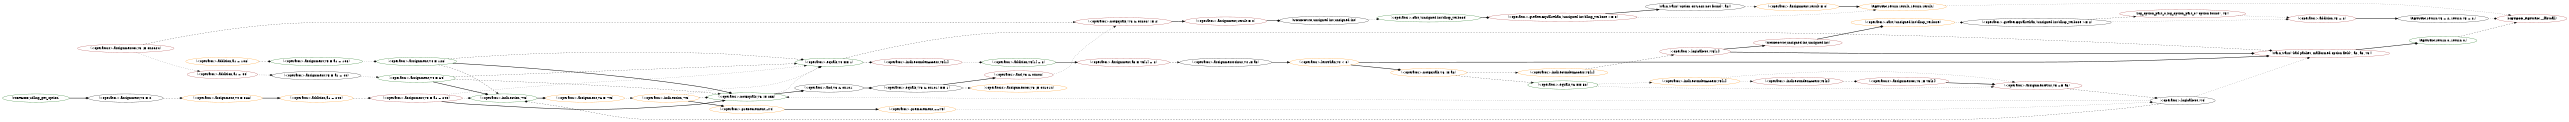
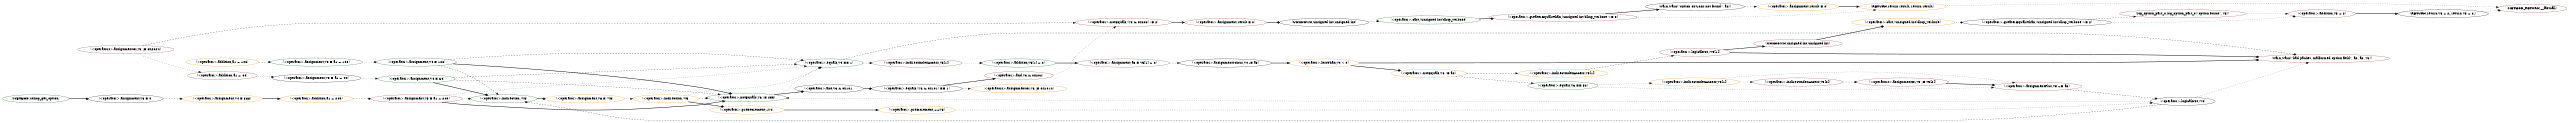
node "(RETURN,return 0;,return 0;)": removed
